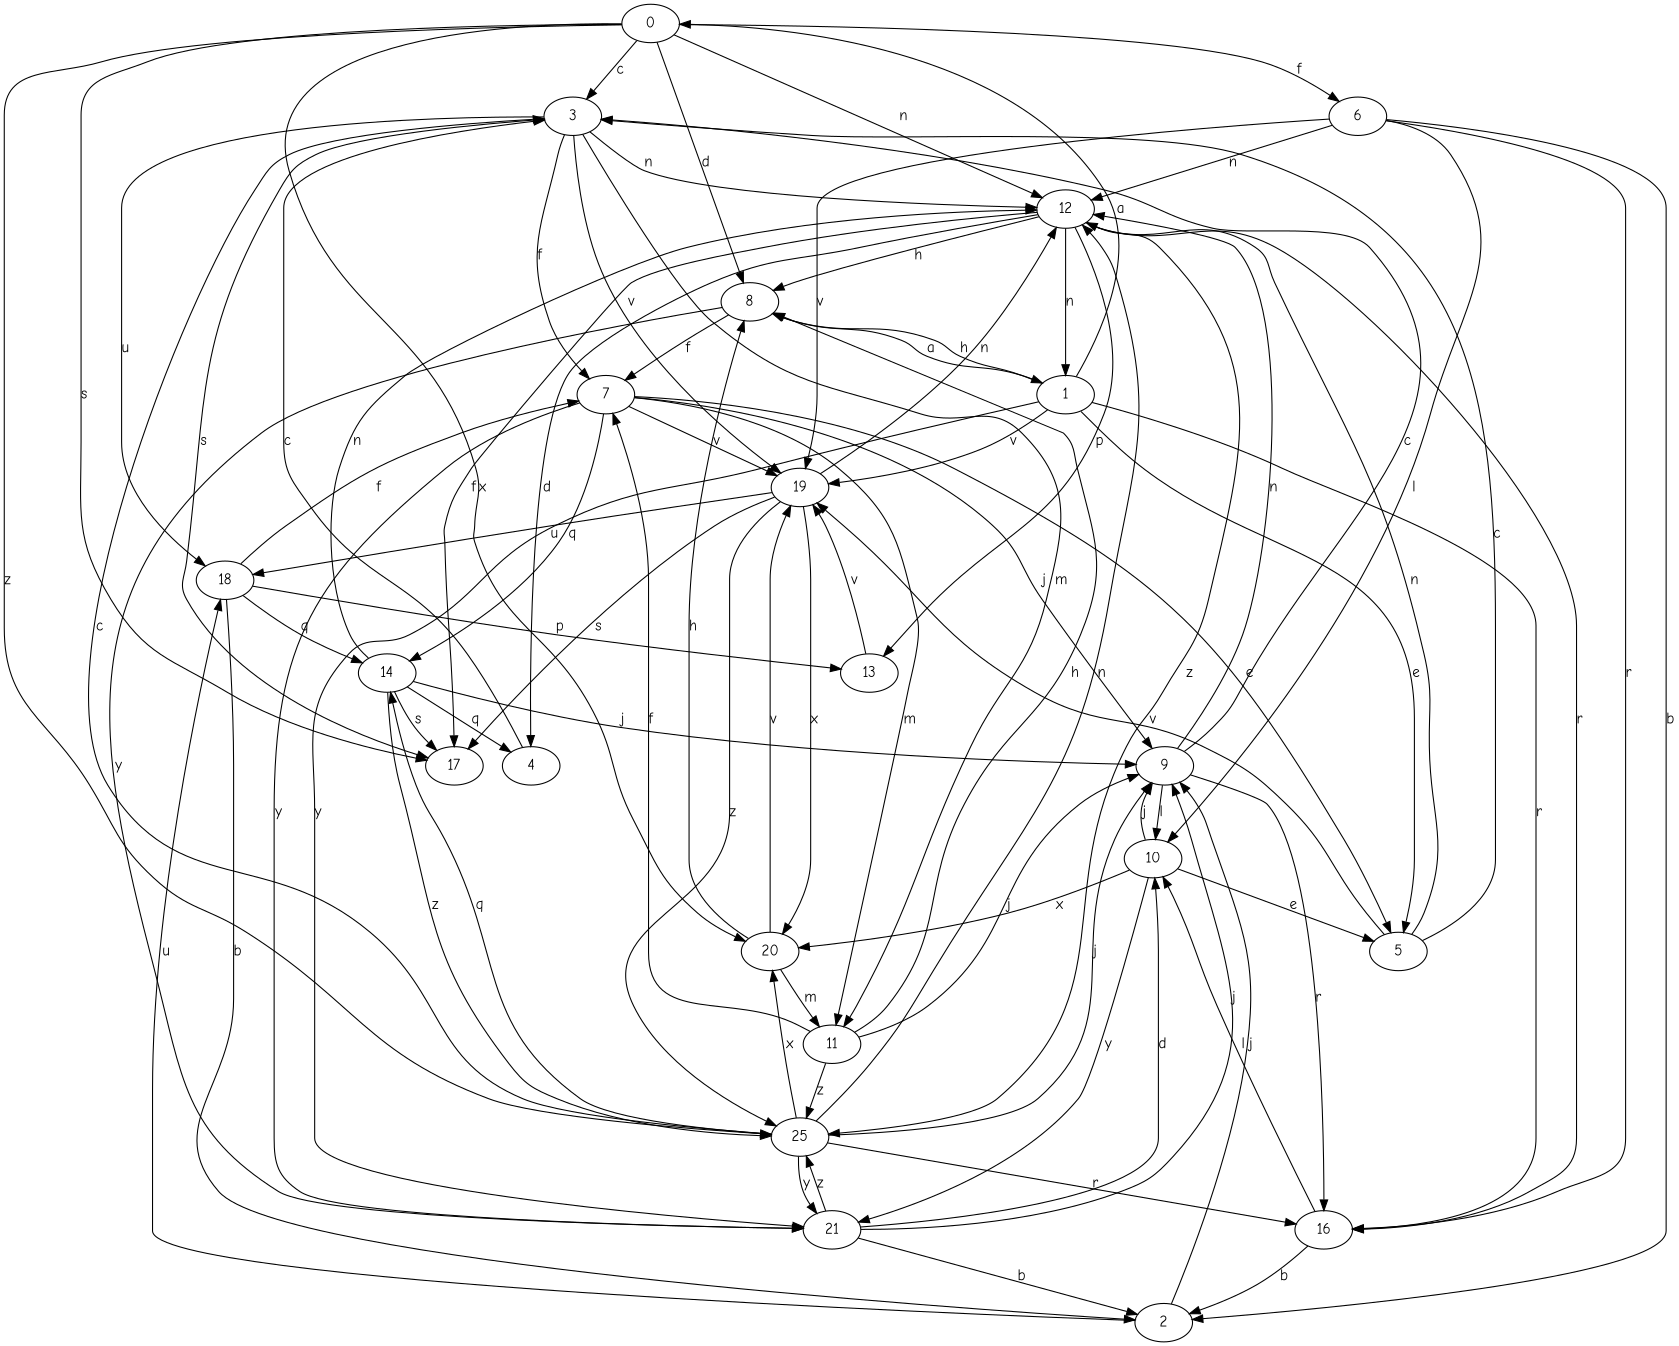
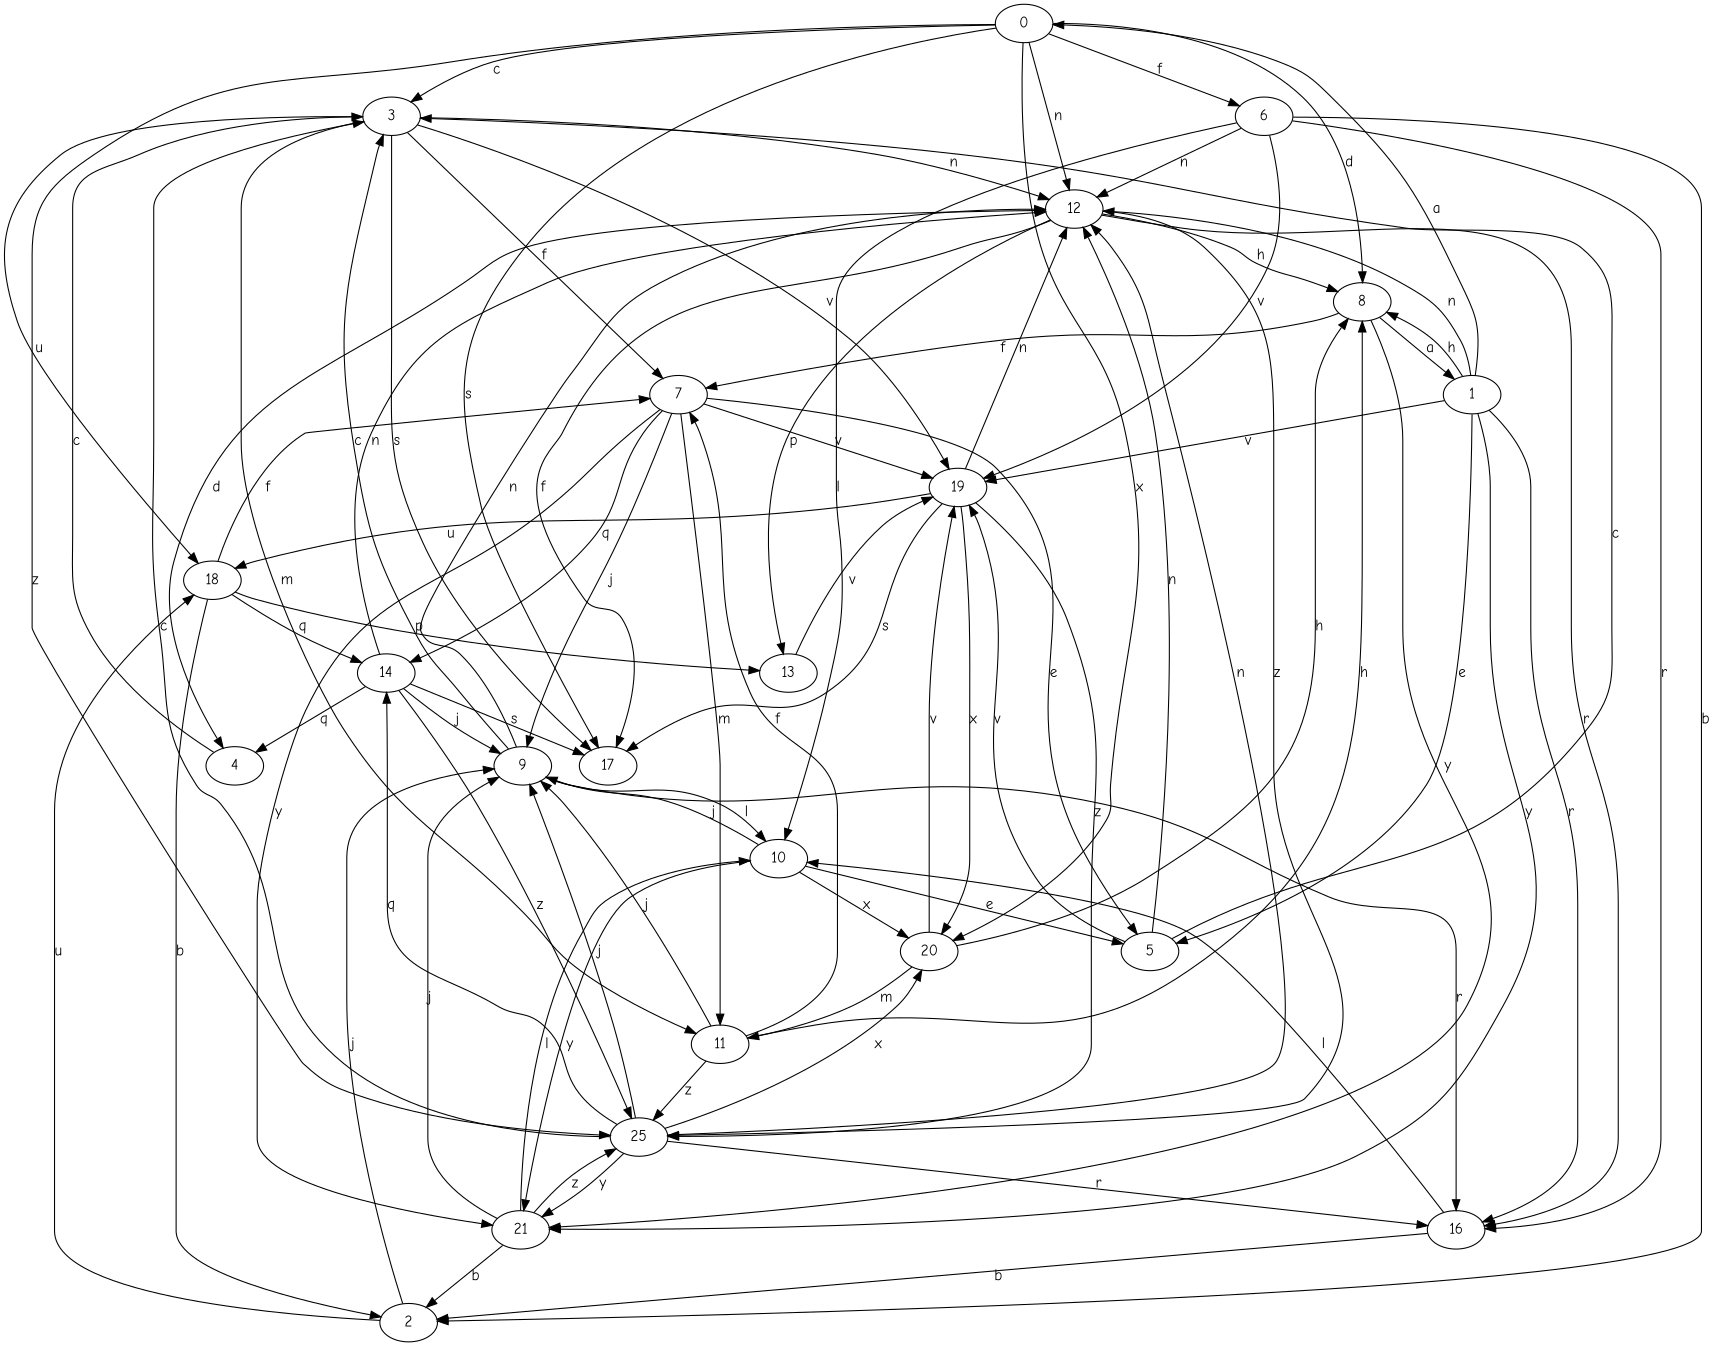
edge "12" -> "1": reversed
edge "21" -> "10": label "d" -> "l"
